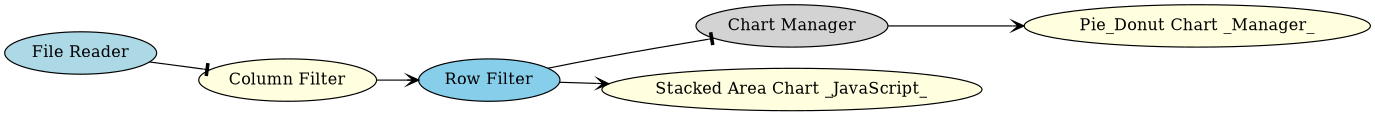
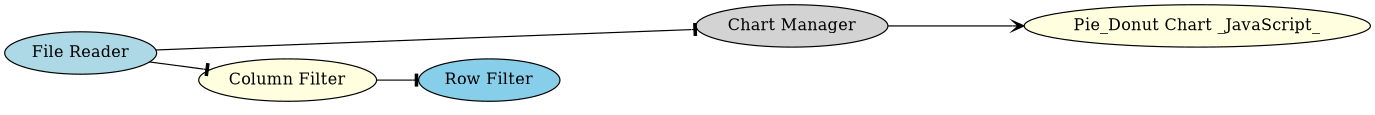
node "Pie_Donut Chart _Manager_": label "Pie_Donut Chart _Manager_" -> "Pie_Donut Chart _JavaScript_"
edge "Row Filter" -> "Chart Manager": now "File Reader" -> "Chart Manager"
edge "Column Filter" -> "Row Filter": arrowhead vee -> tee
node "Stacked Area Chart _JavaScript_": removed
